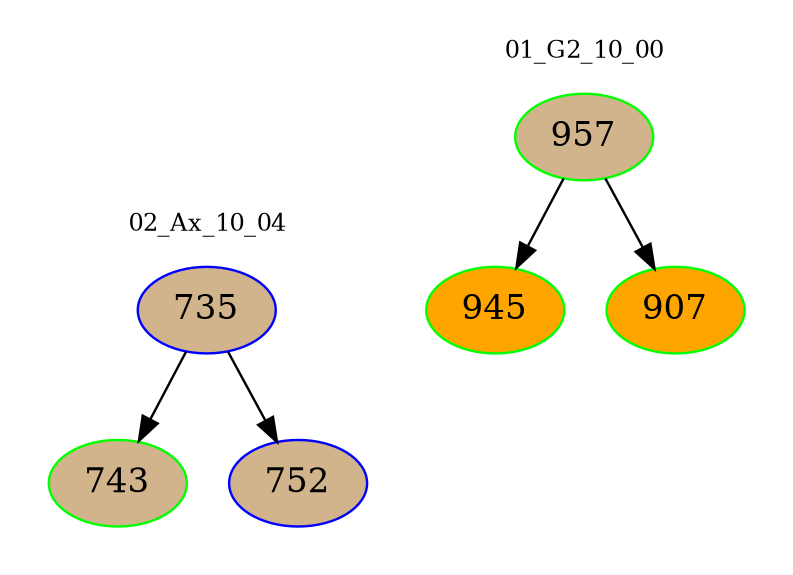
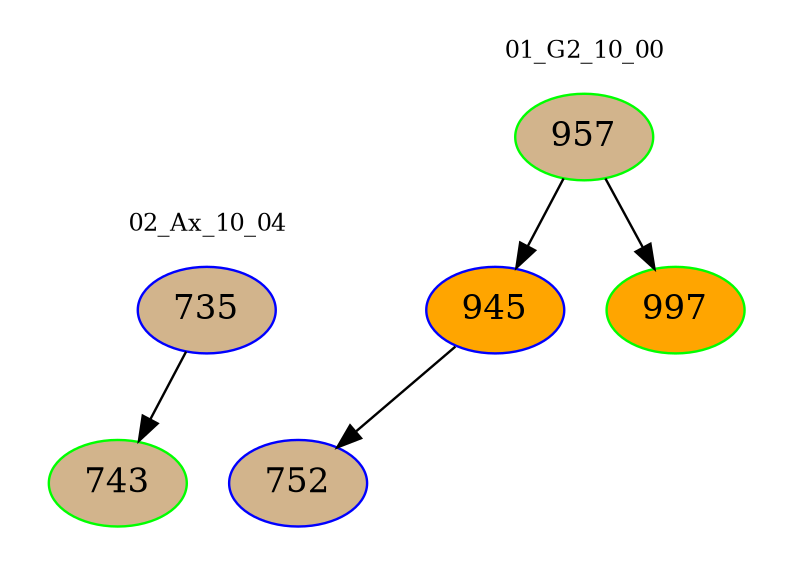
node "945": color green -> blue
node "907": label "907" -> "997"
edge "735" -> "752": now "945" -> "752"
